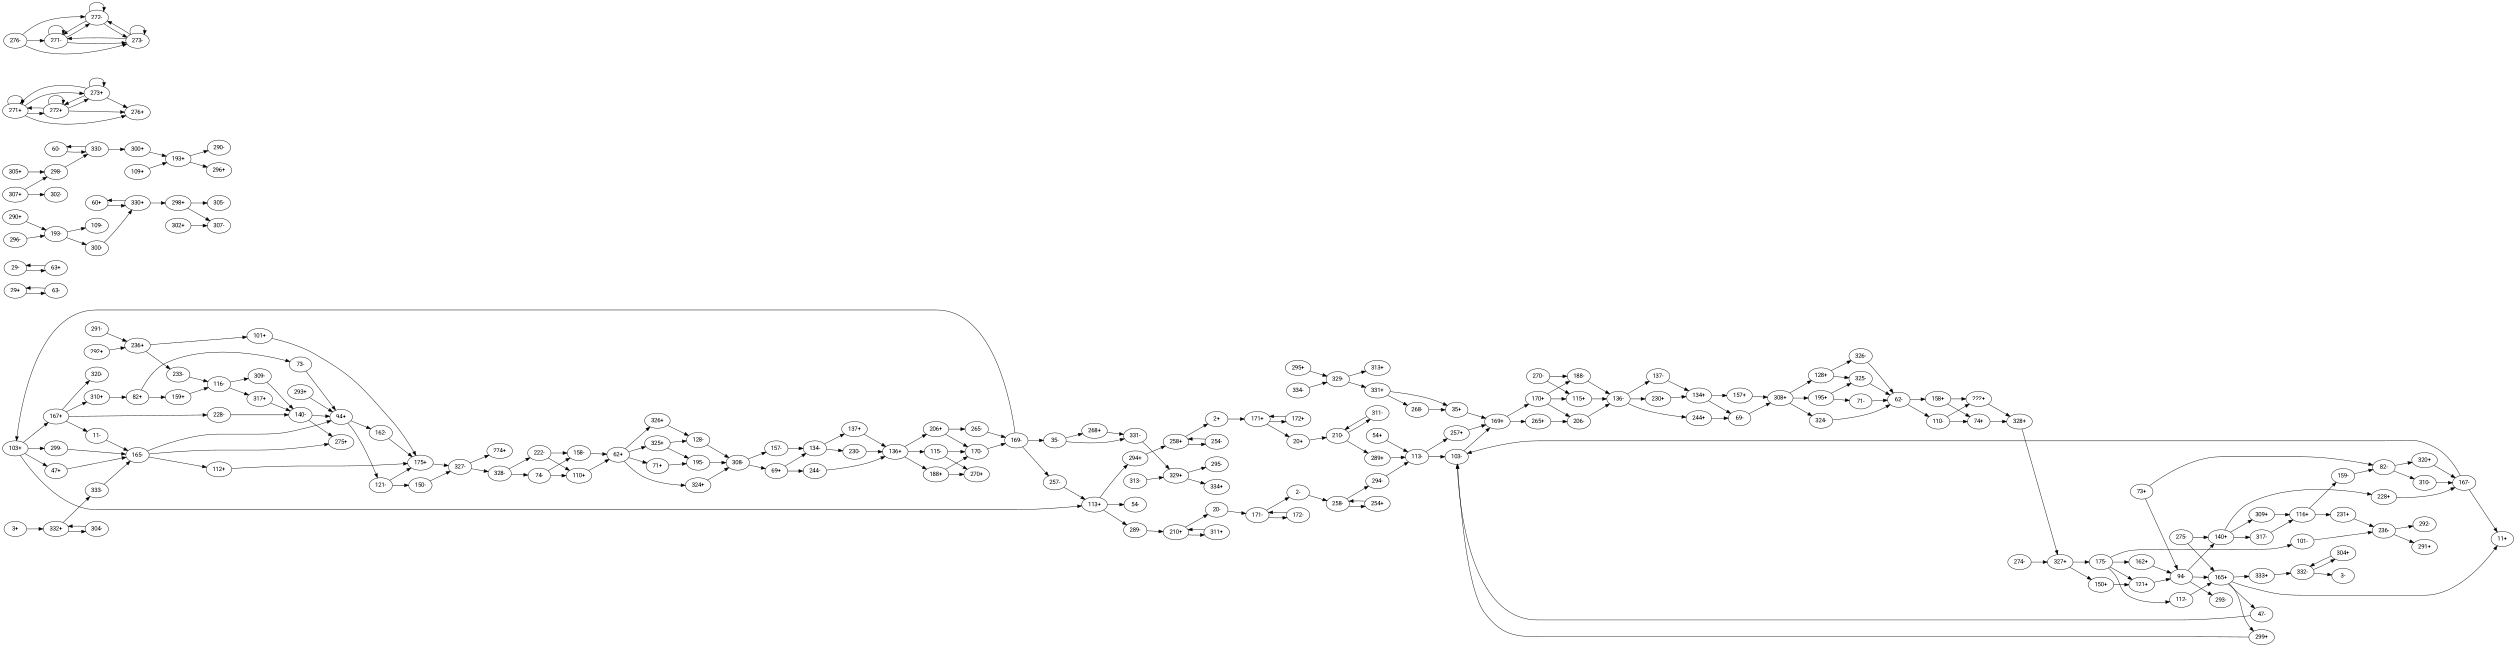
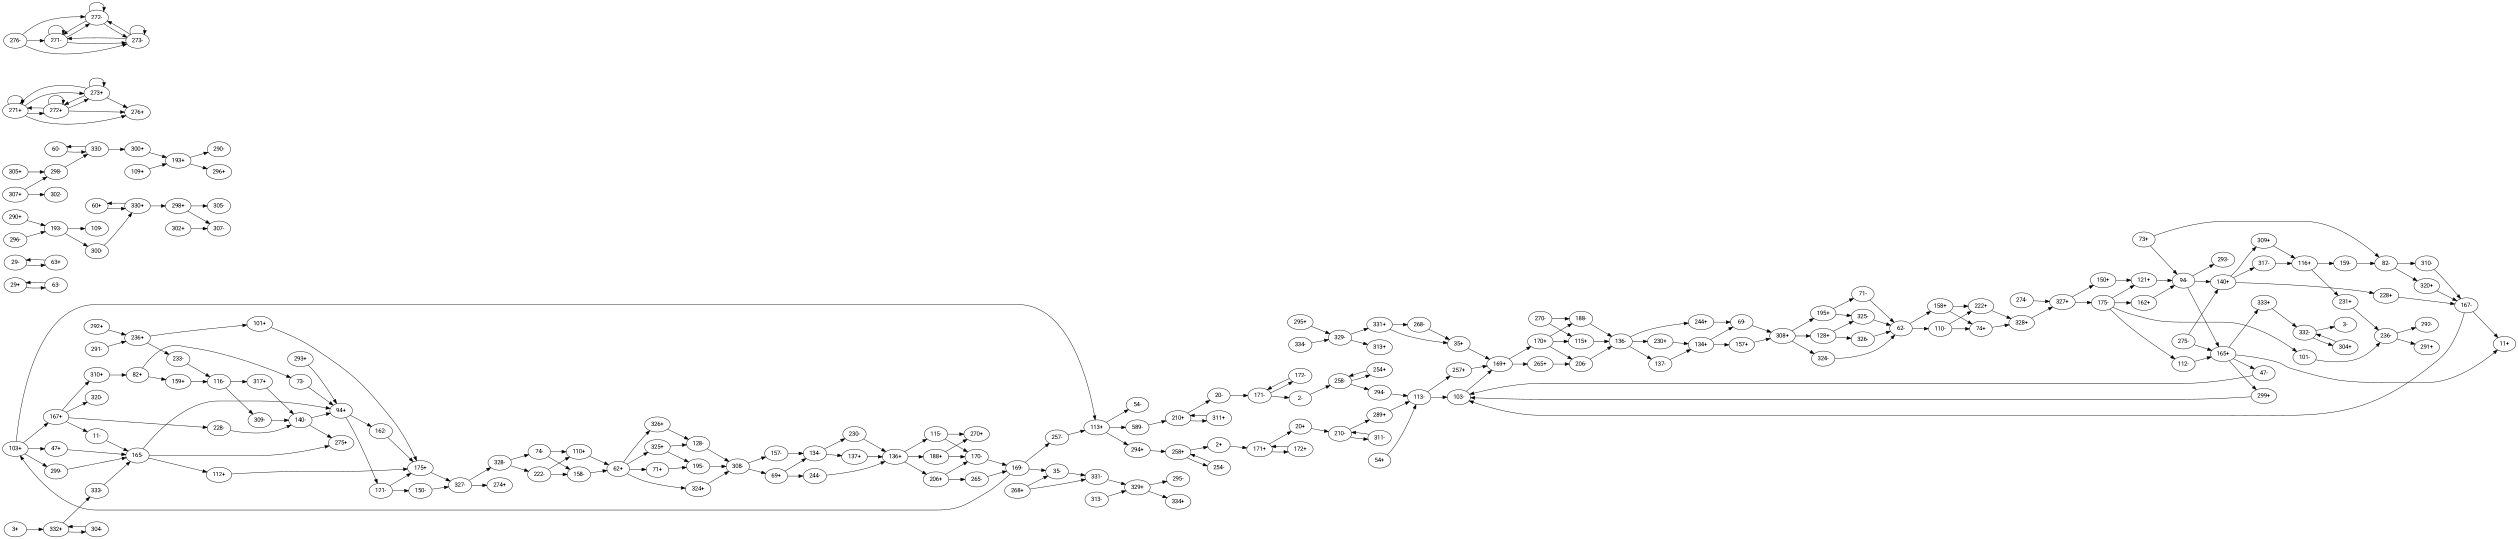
edge "35-" -> "268+": reversed
node "289-": label "289-" -> "589-"
